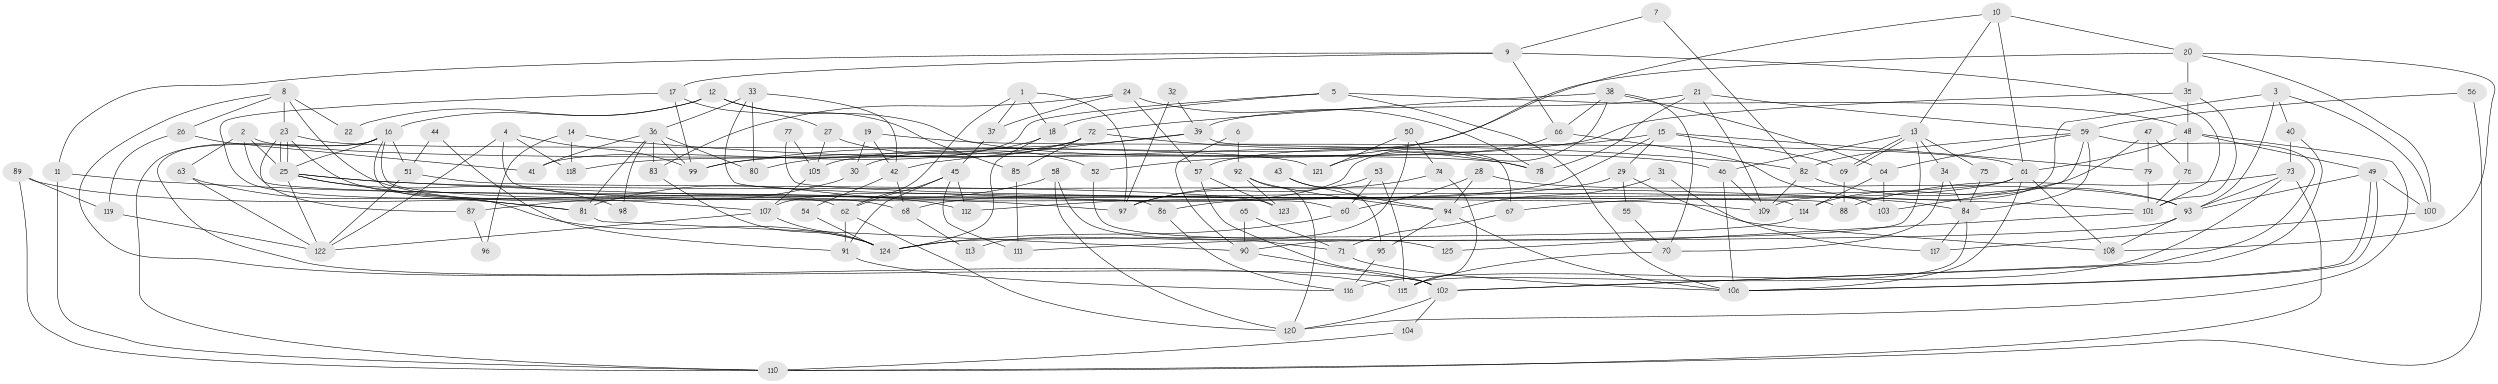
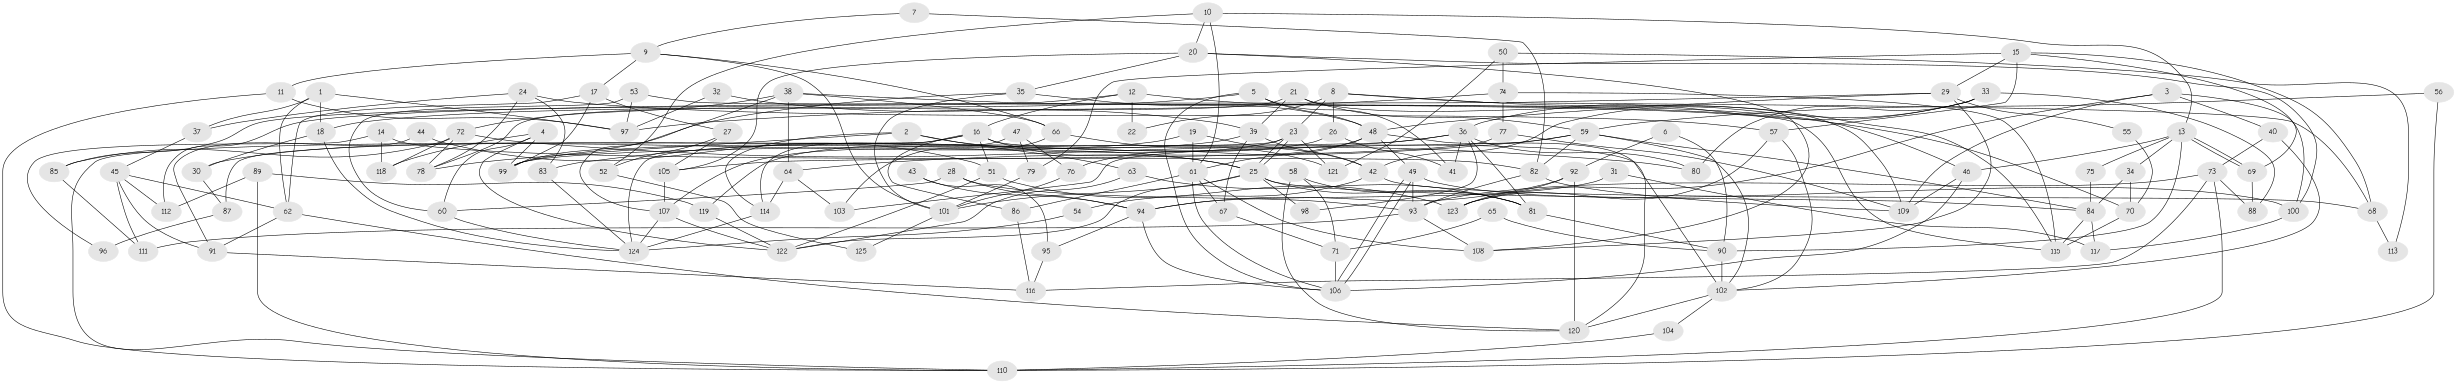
edge "29" -- "48": added
edge "74" -- "77": added
edge "3" -- "93": now "3" -- "123"
